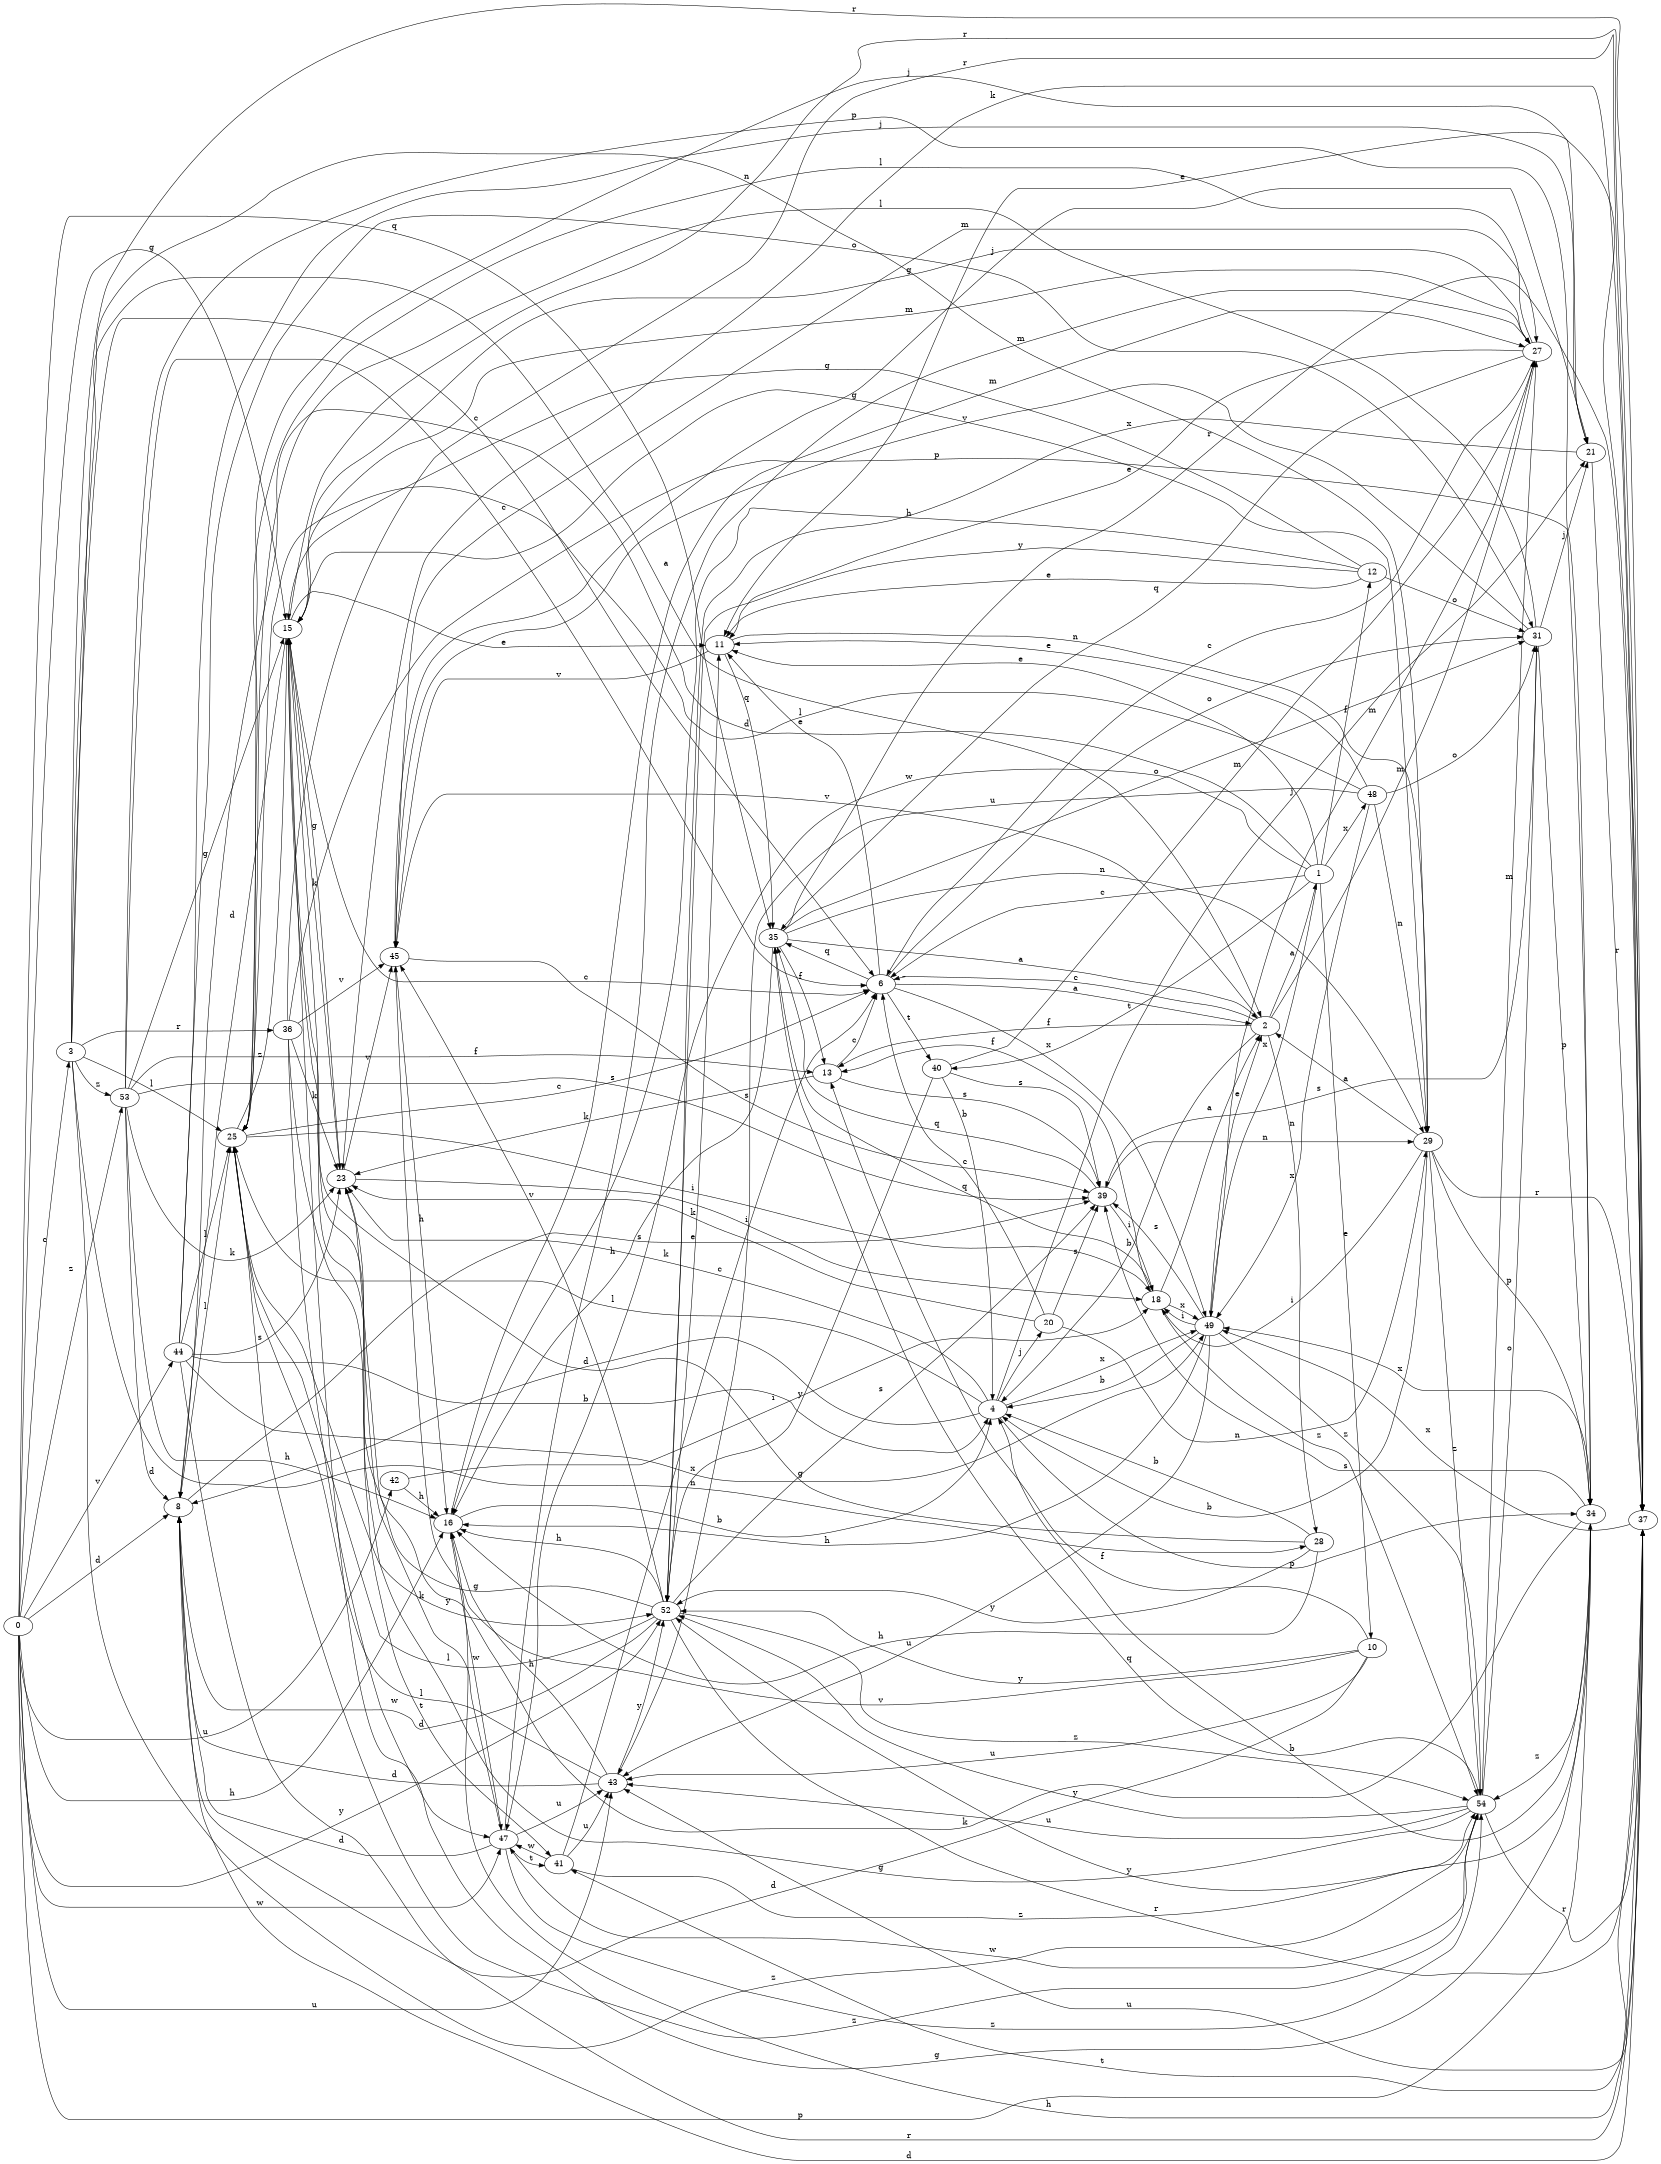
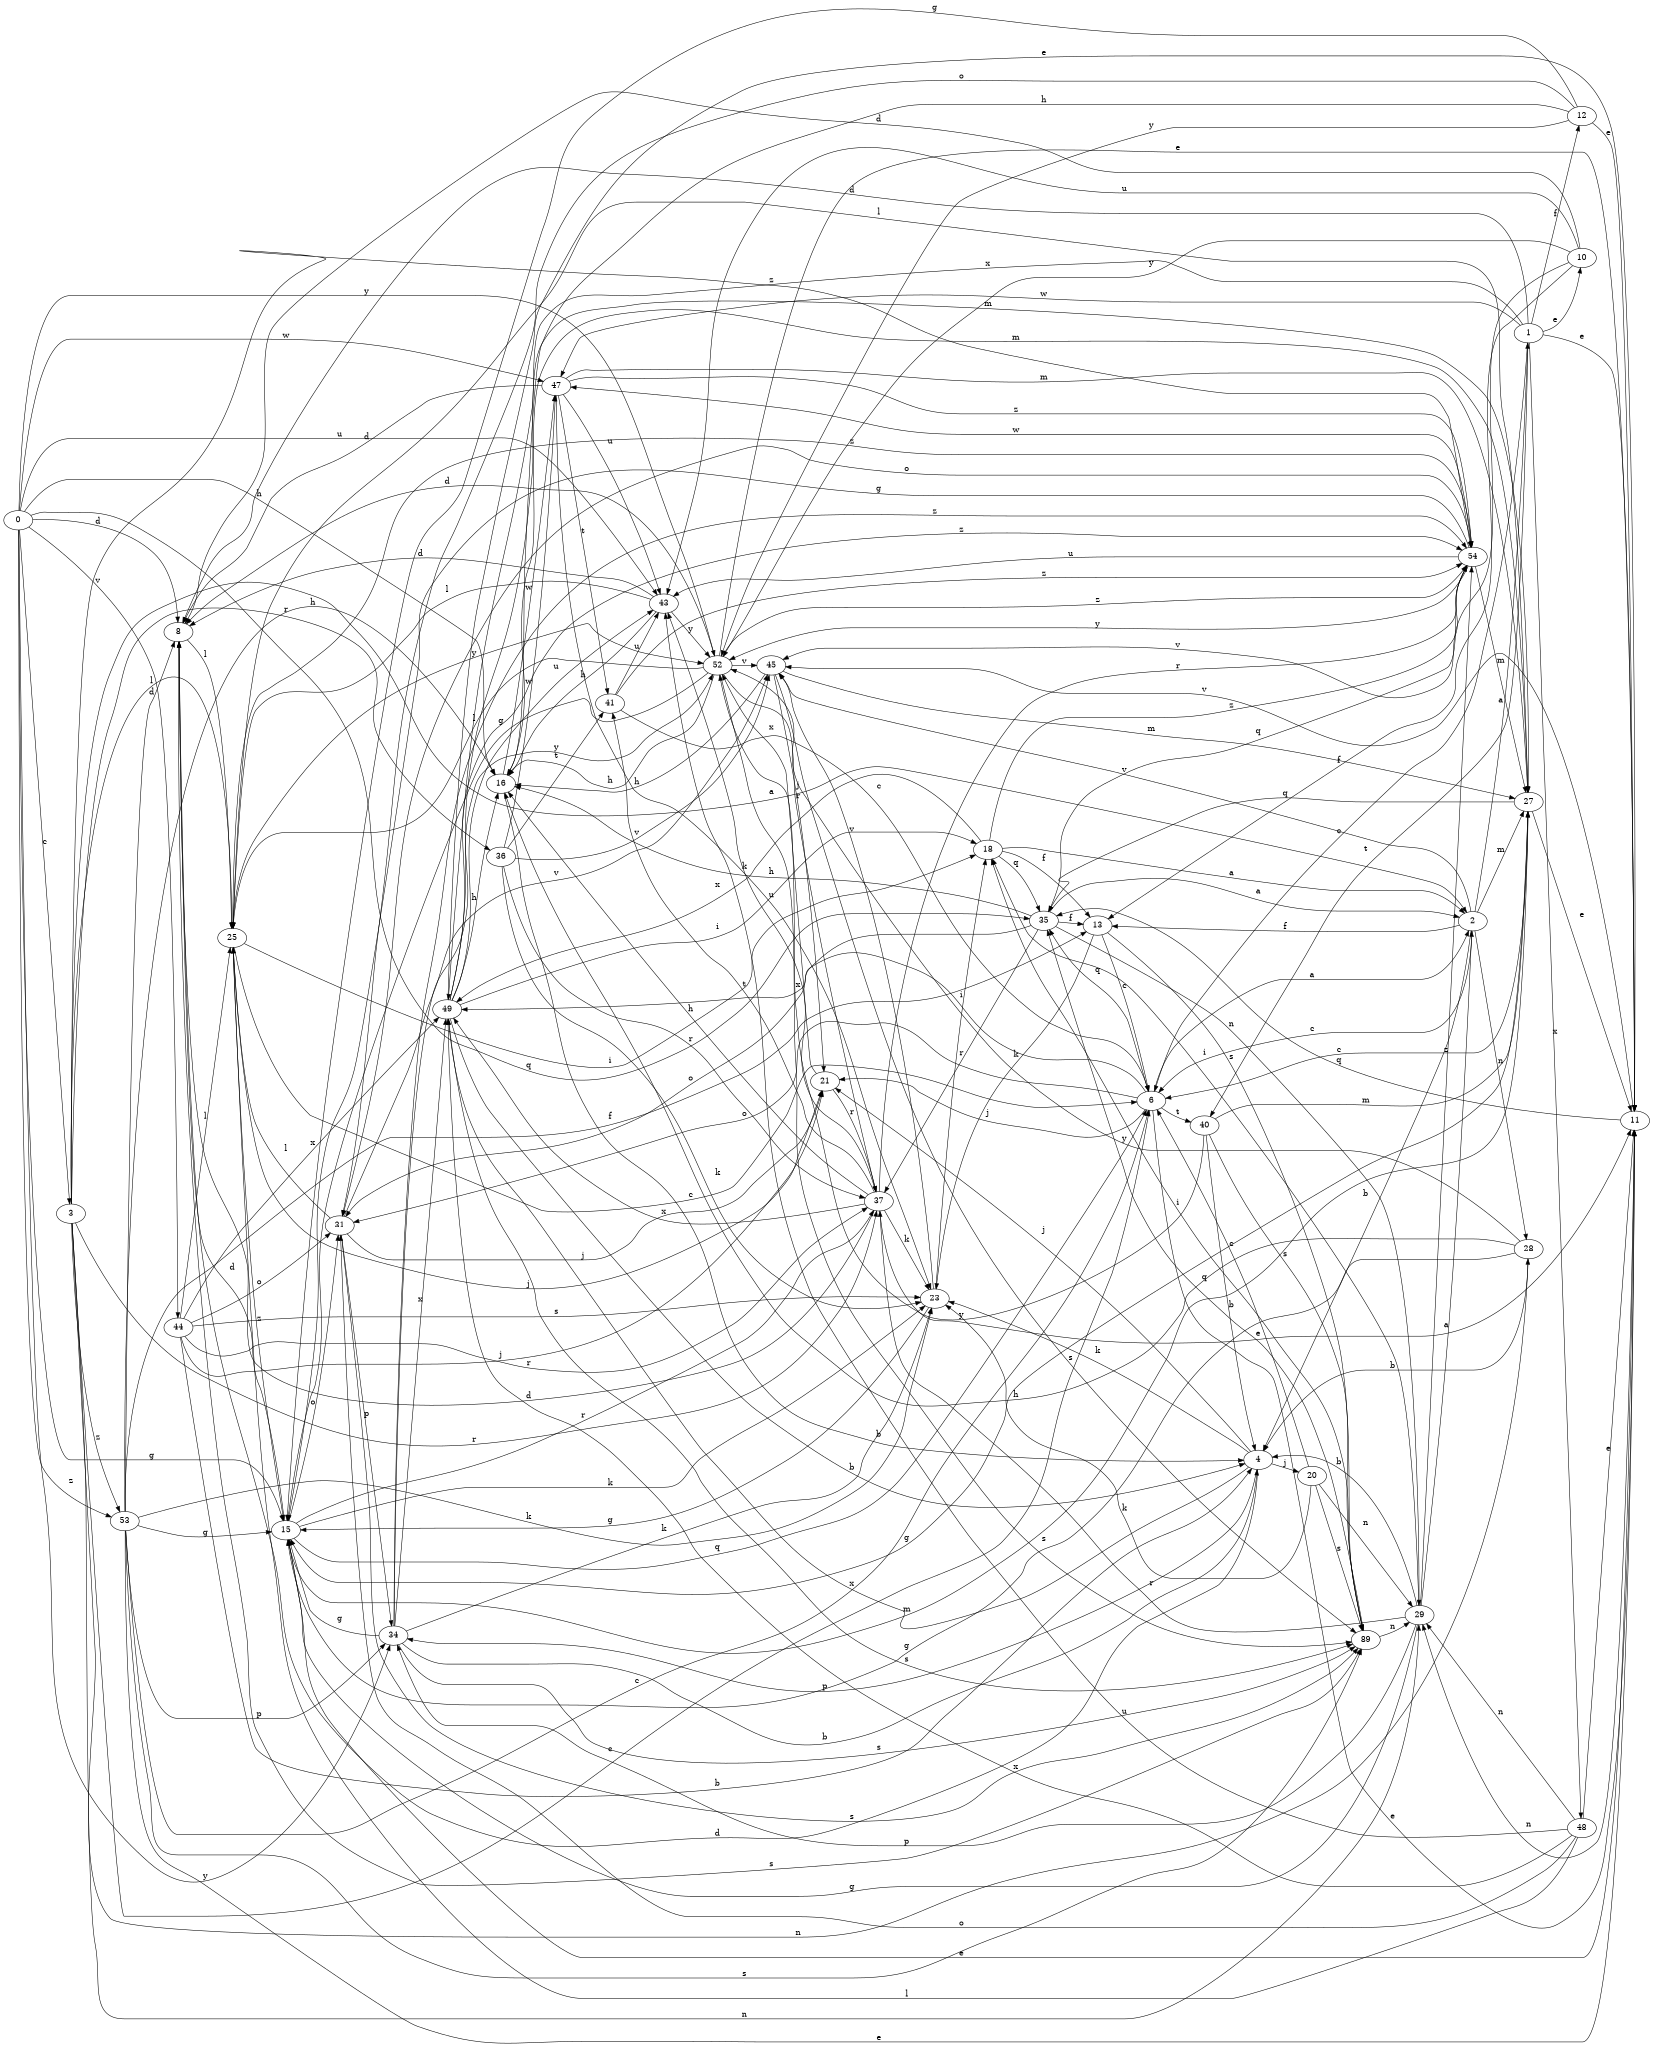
edge "36" -> "34": removed, label "p"
edge "15" -> "6": label "c" -> "q"
edge "6" -> "21": added, label "j"
node "39": label "39" -> "89"
edge "49" -> "2": now "49" -> "11"
edge "4" -> "25": removed, label "l"
edge "15" -> "31": added, label "o"
node "42": removed
edge "41" -> "47": removed, label "w"
edge "54" -> "37": reversed
edge "53" -> "11": added, label "e"
edge "0" -> "34": label "p" -> "y"
